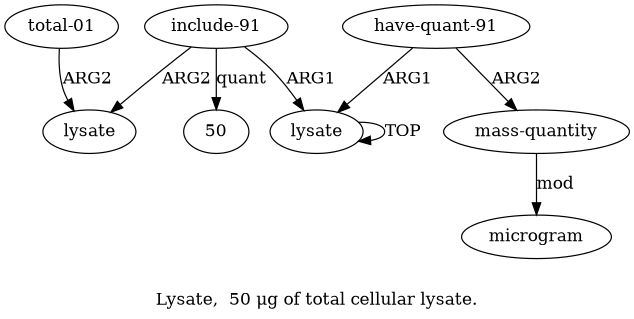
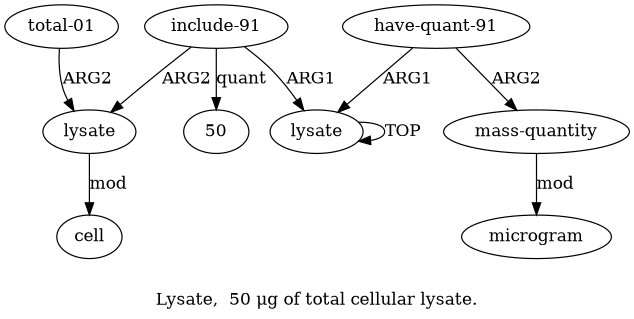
node "cell": added
